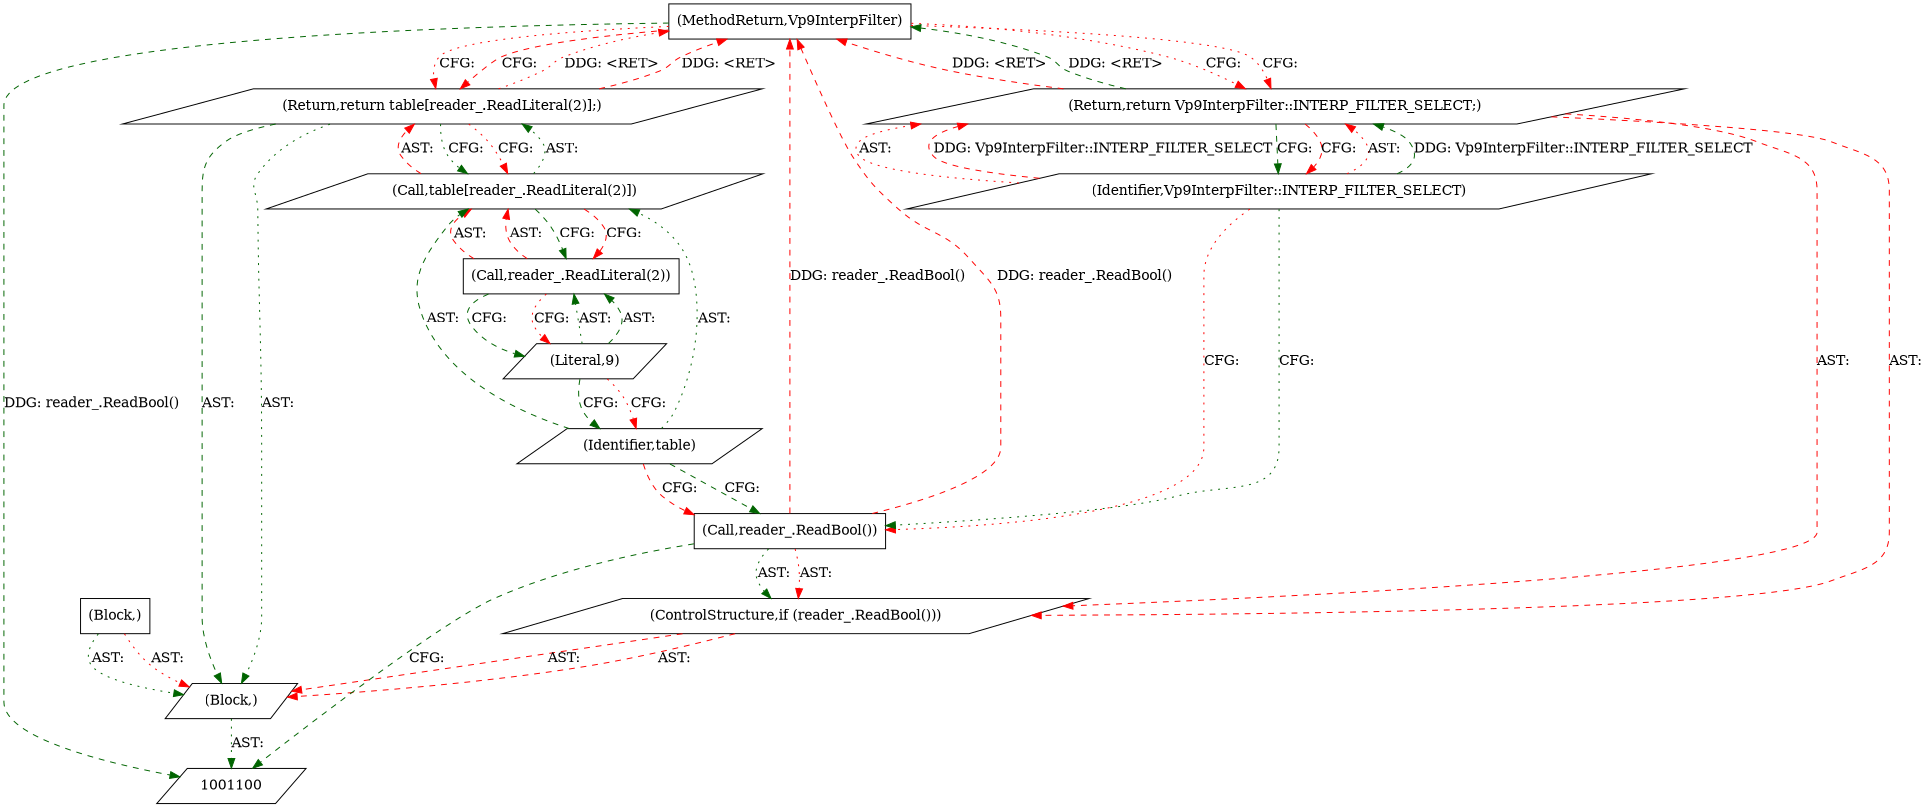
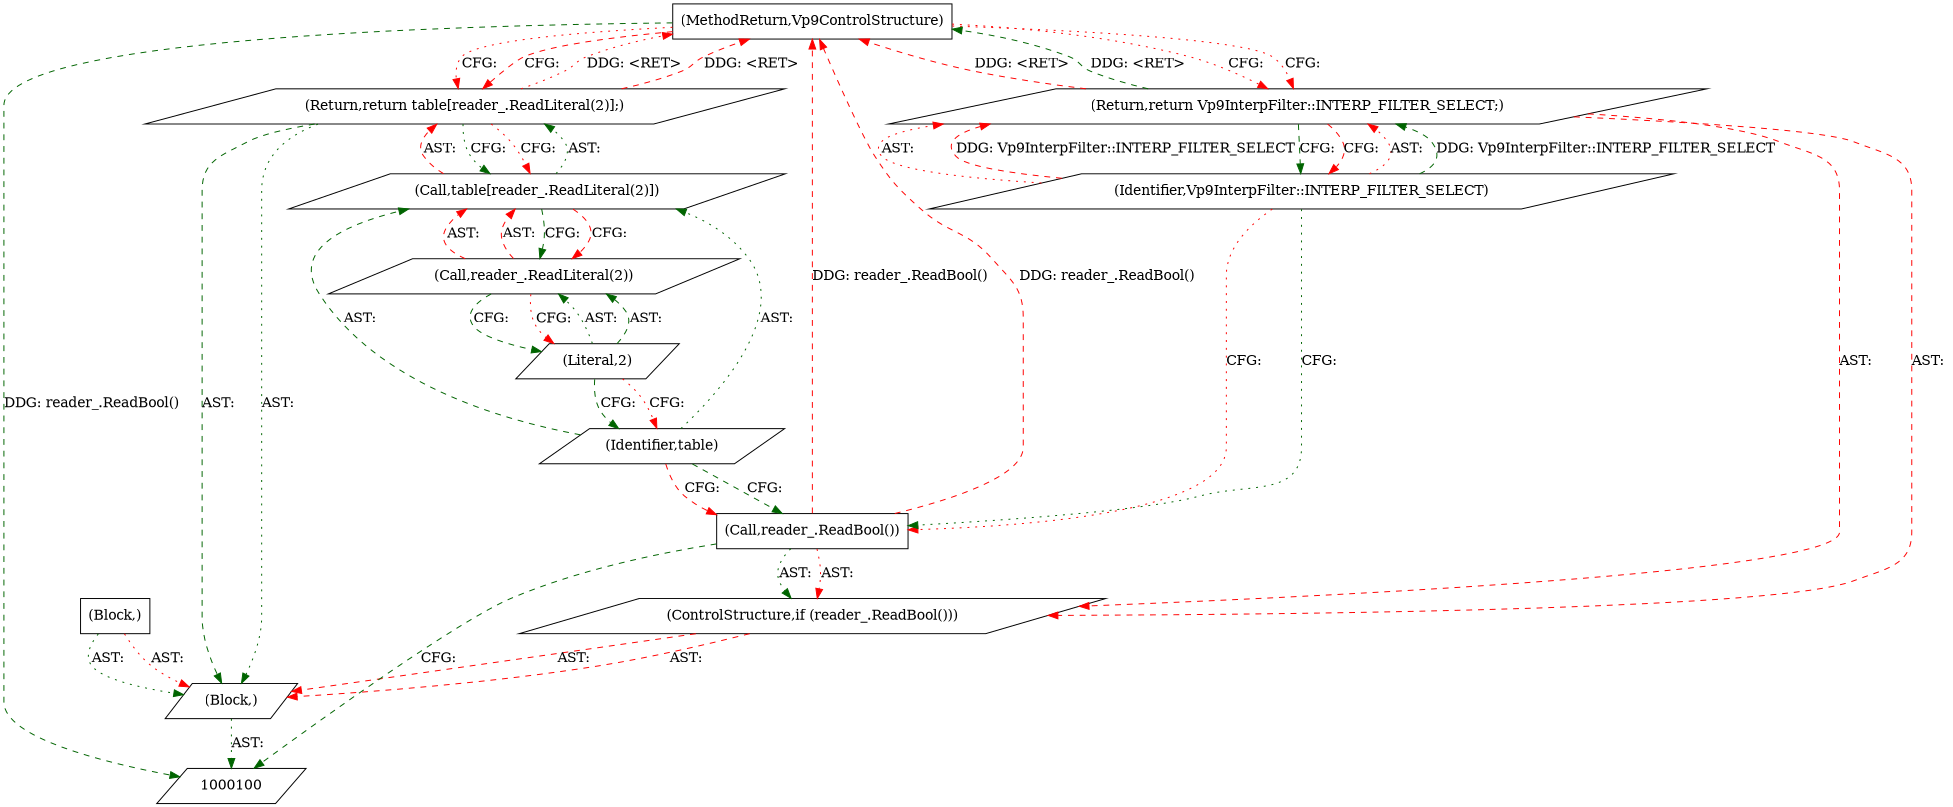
node "(MethodReturn,Vp9InterpFilter)": label "(MethodReturn,Vp9InterpFilter)" -> "(MethodReturn,Vp9ControlStructure)"
node "(Call,reader_.ReadLiteral(2))": shape box -> parallelogram
node "(Literal,9)": label "(Literal,9)" -> "(Literal,2)"
node "1001100": label "1001100" -> "1000100"
